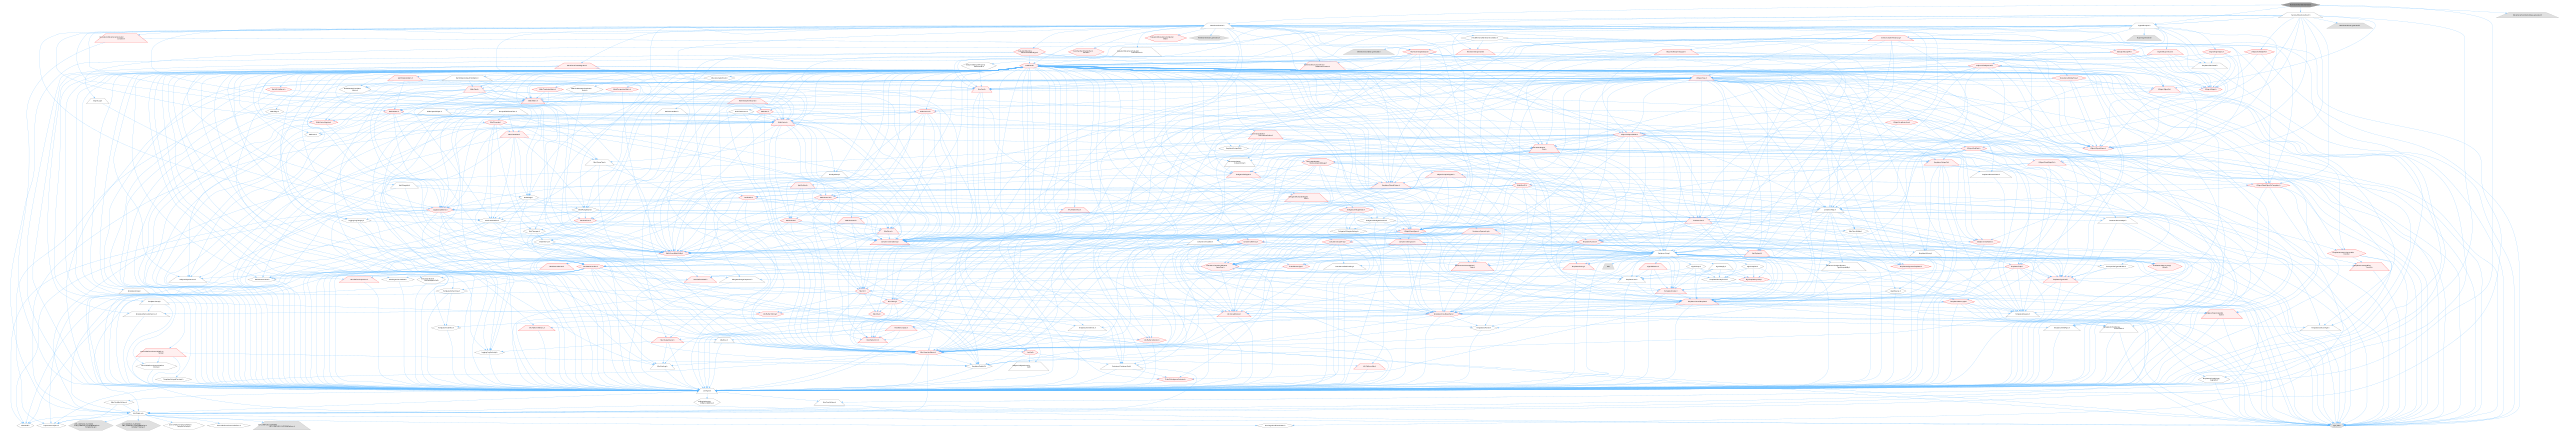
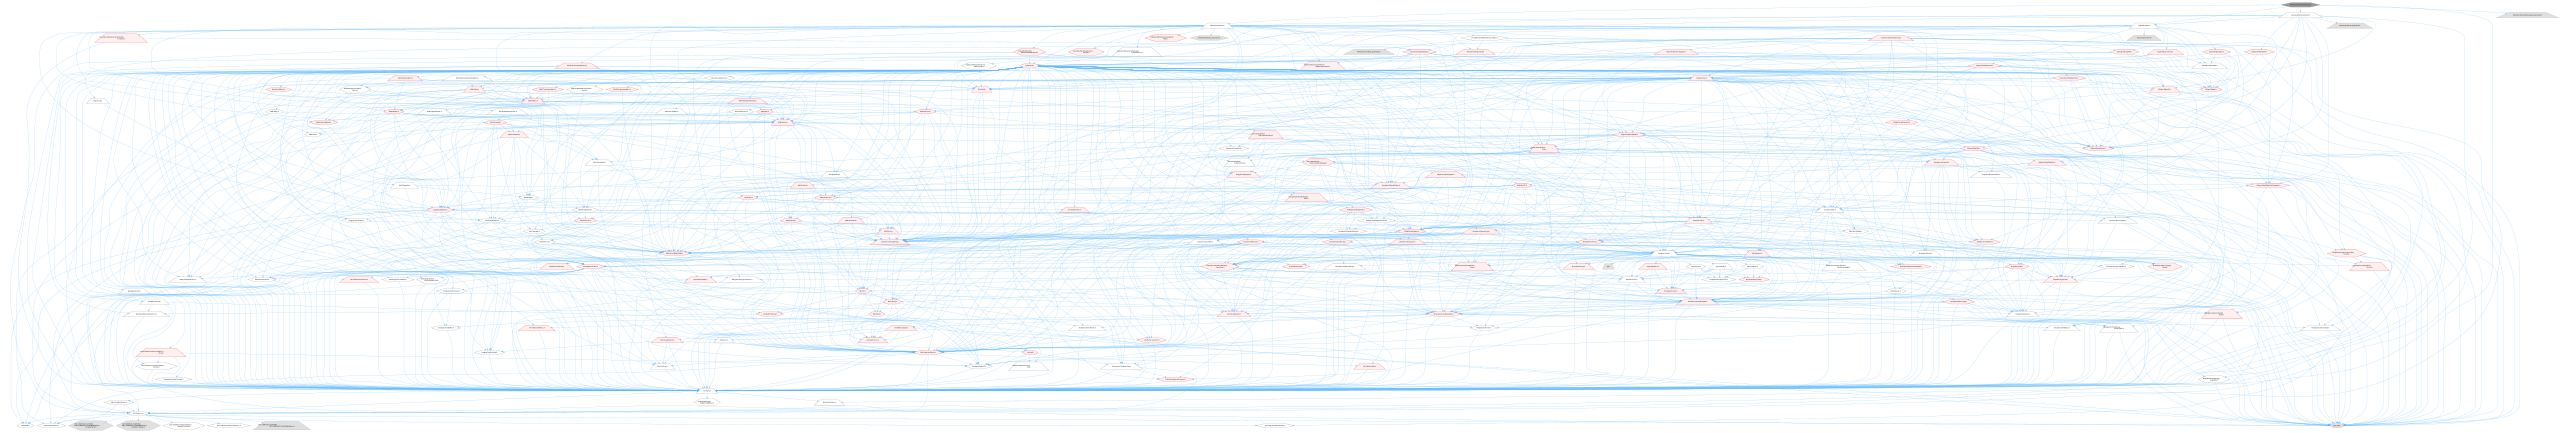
edge "CoreGlobals.h" -> "Misc/OutputDevice.h": now "CoreGlobals.h" -> "Misc/VarArgs.h"
